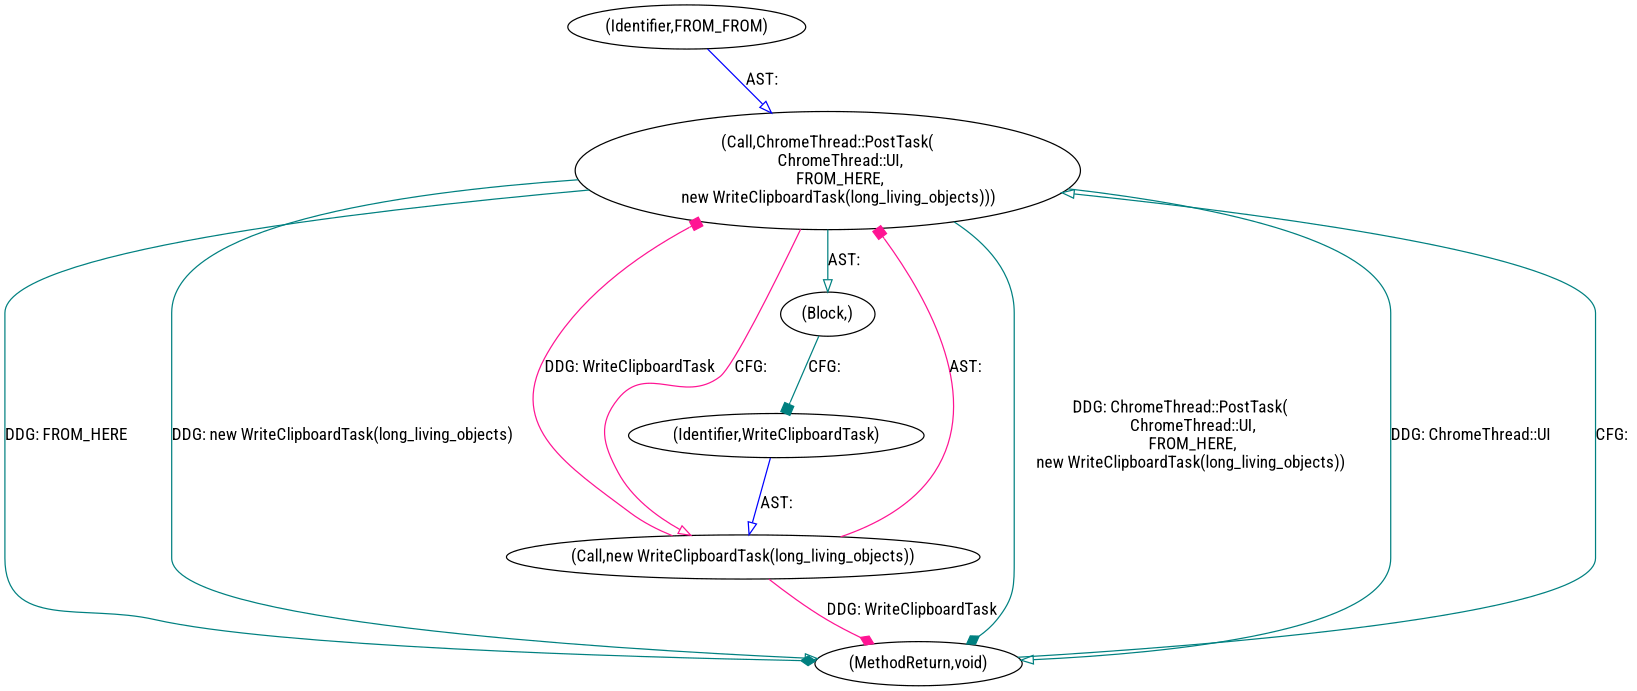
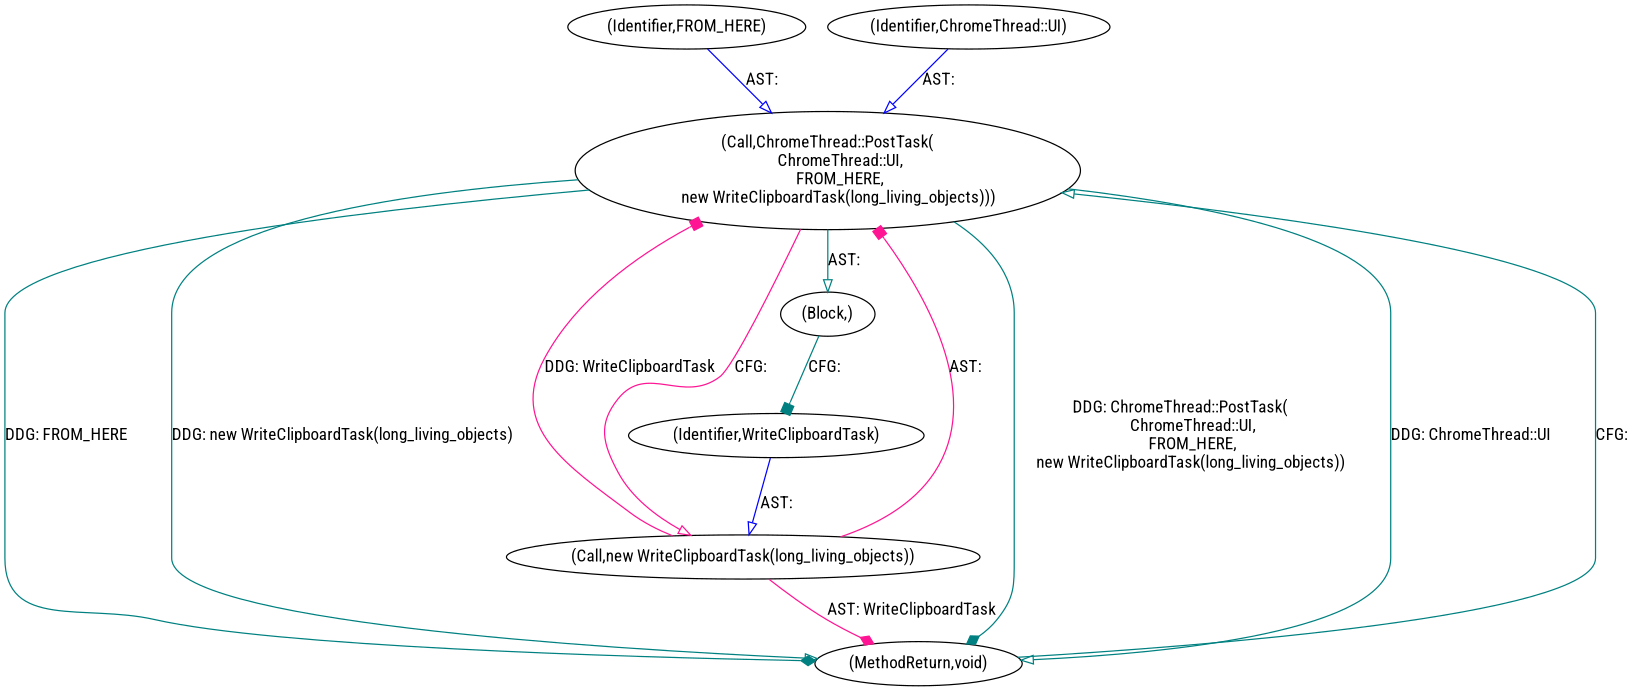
node "(Identifier,FROM_FROM)": label "(Identifier,FROM_FROM)" -> "(Identifier,FROM_HERE)"
node "(Identifier,ChromeThread::UI)": added
edge "(Call,new WriteClipboardTask(long_living_objects))" -> "(MethodReturn,void)": label "DDG: WriteClipboardTask" -> "AST: WriteClipboardTask"
